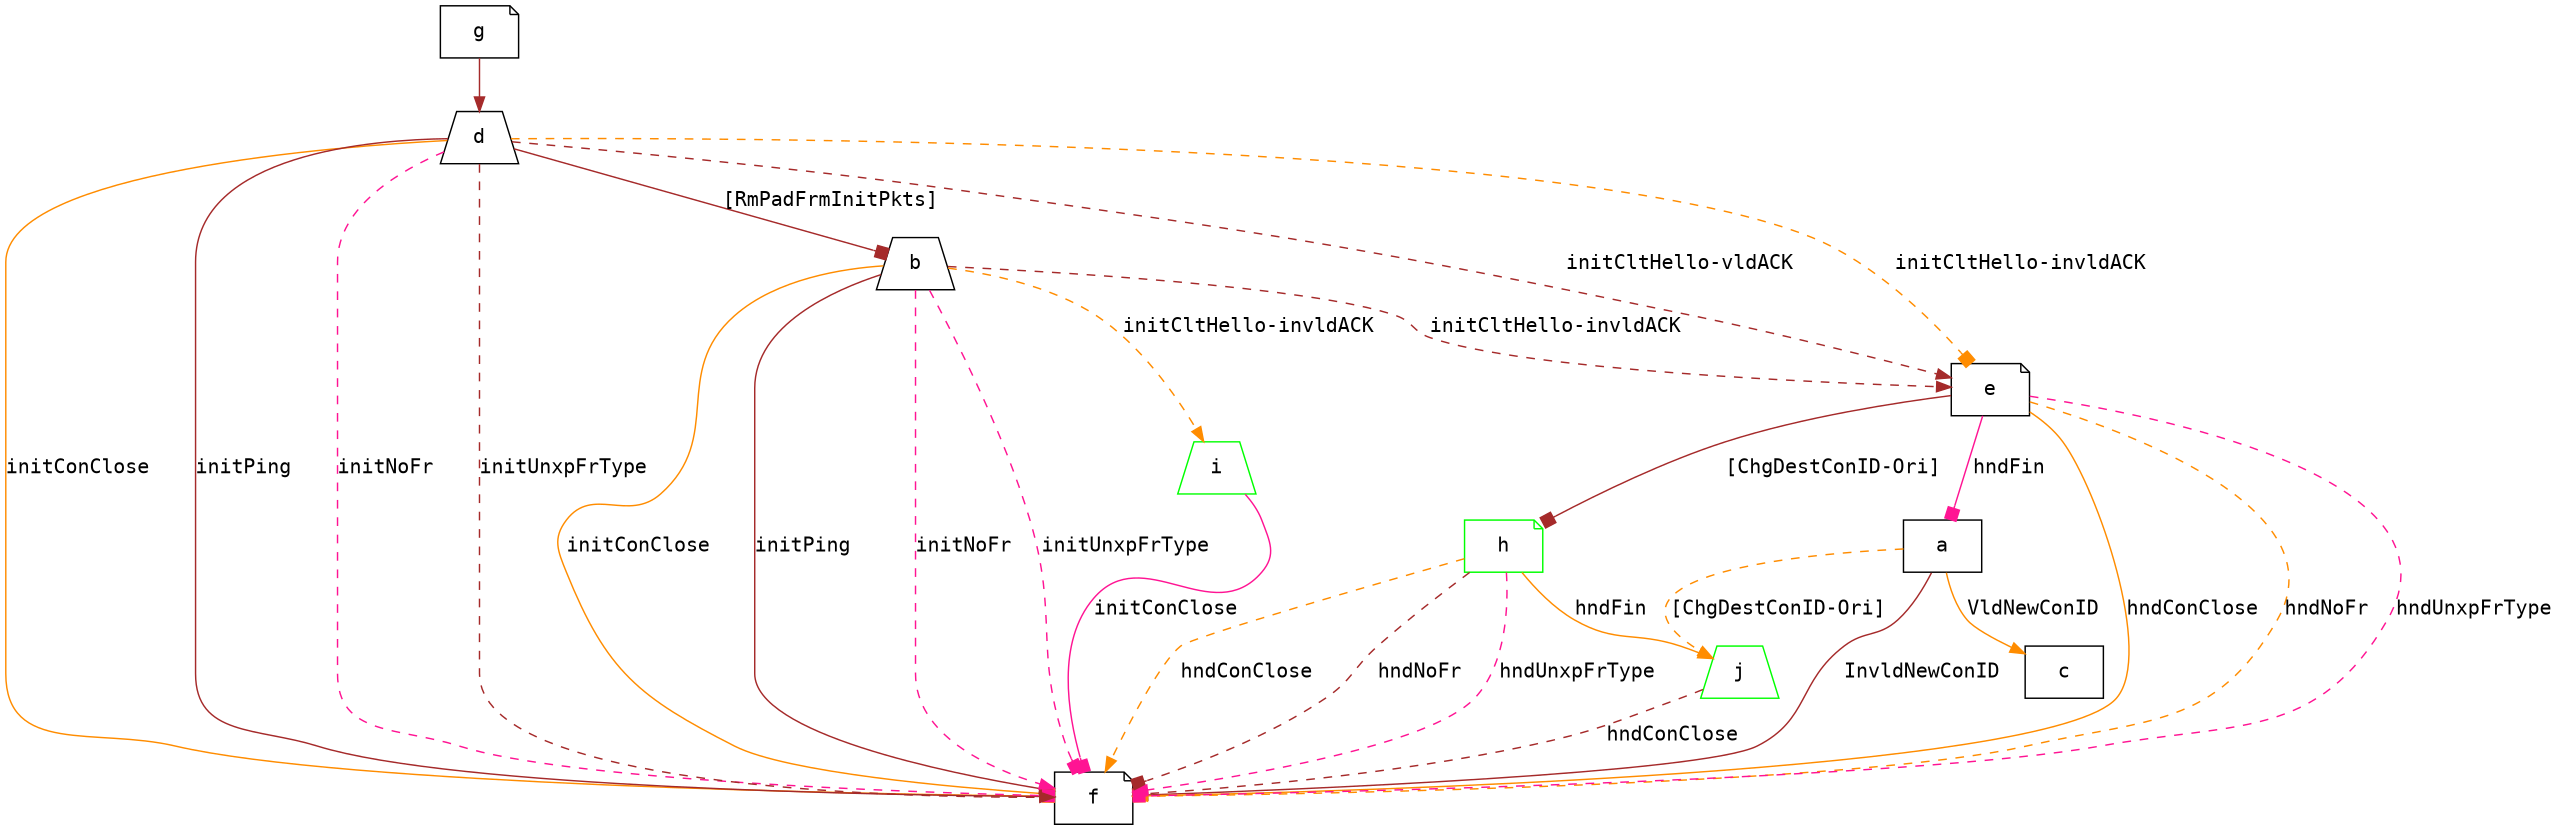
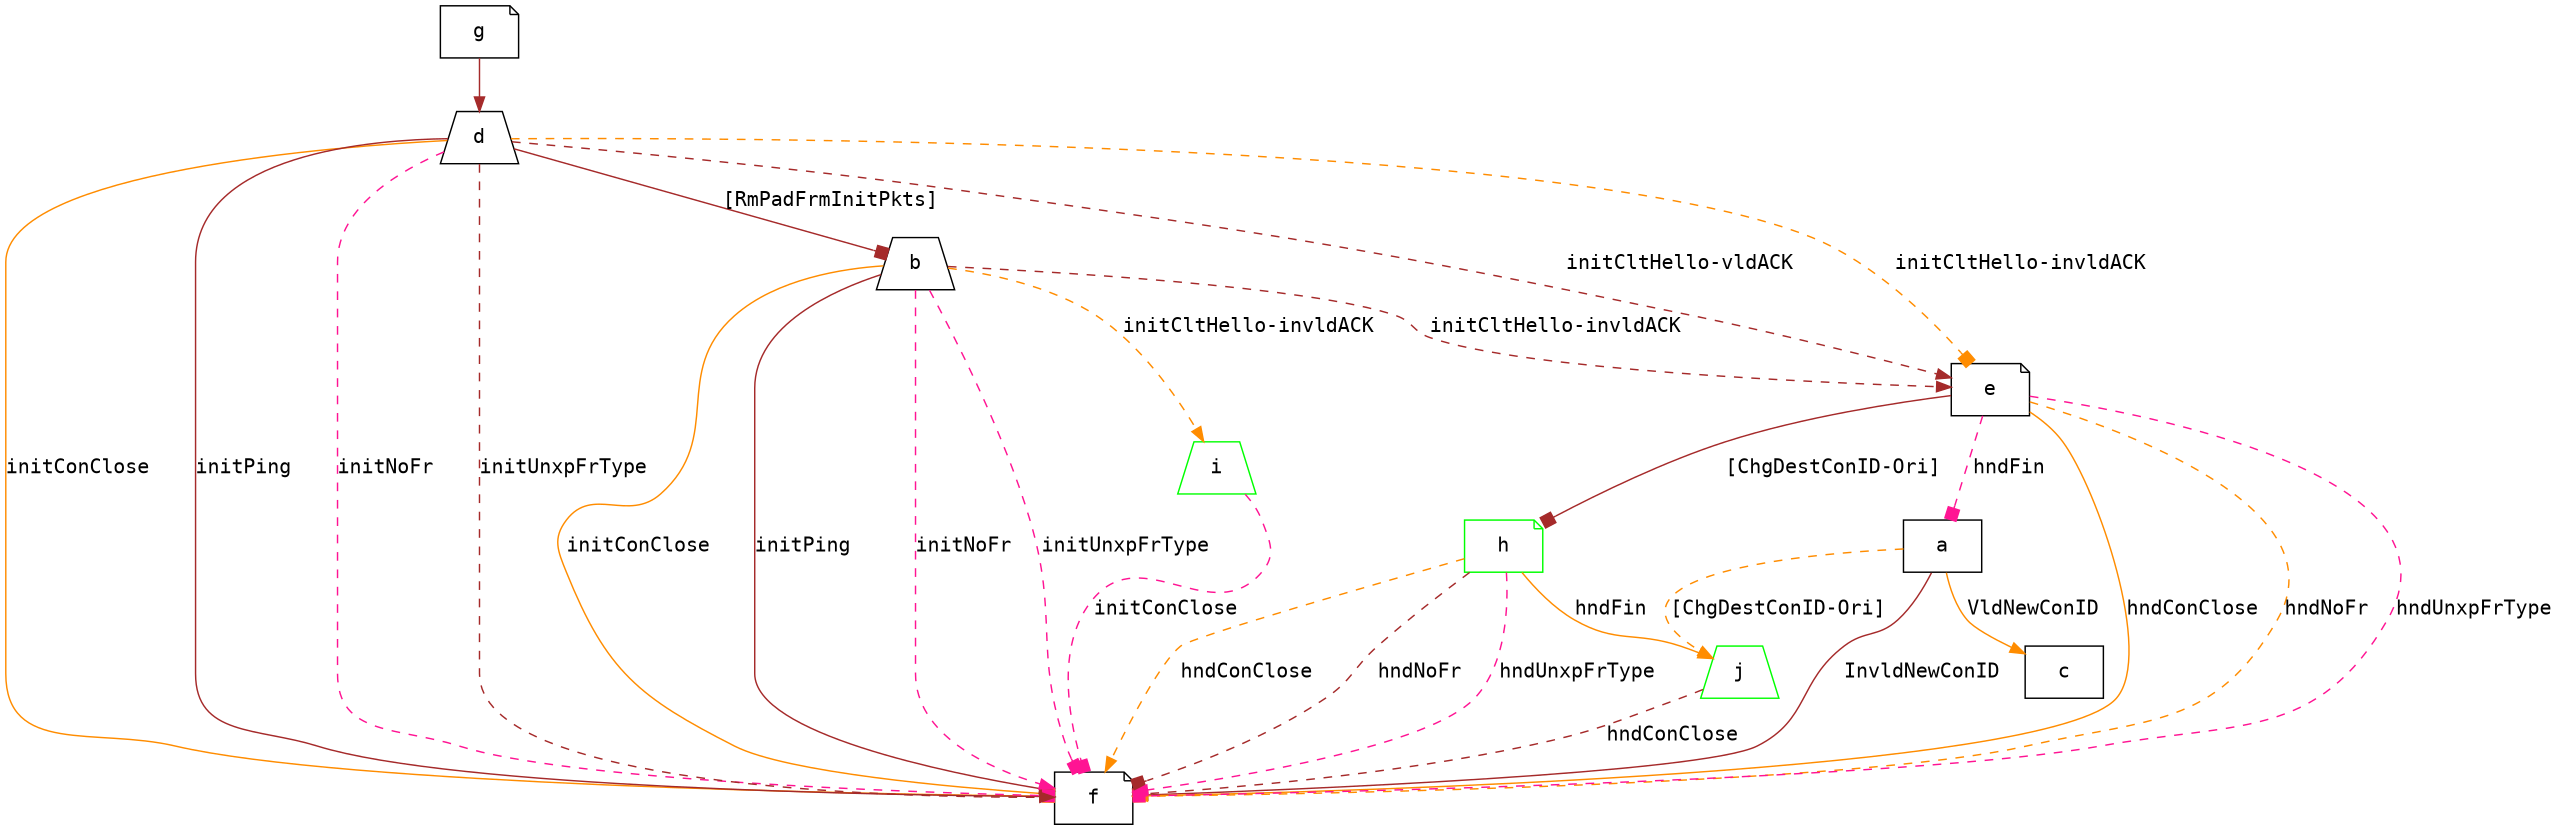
edge "e" -> "a": style solid -> dashed
edge "i" -> "f": style solid -> dashed
